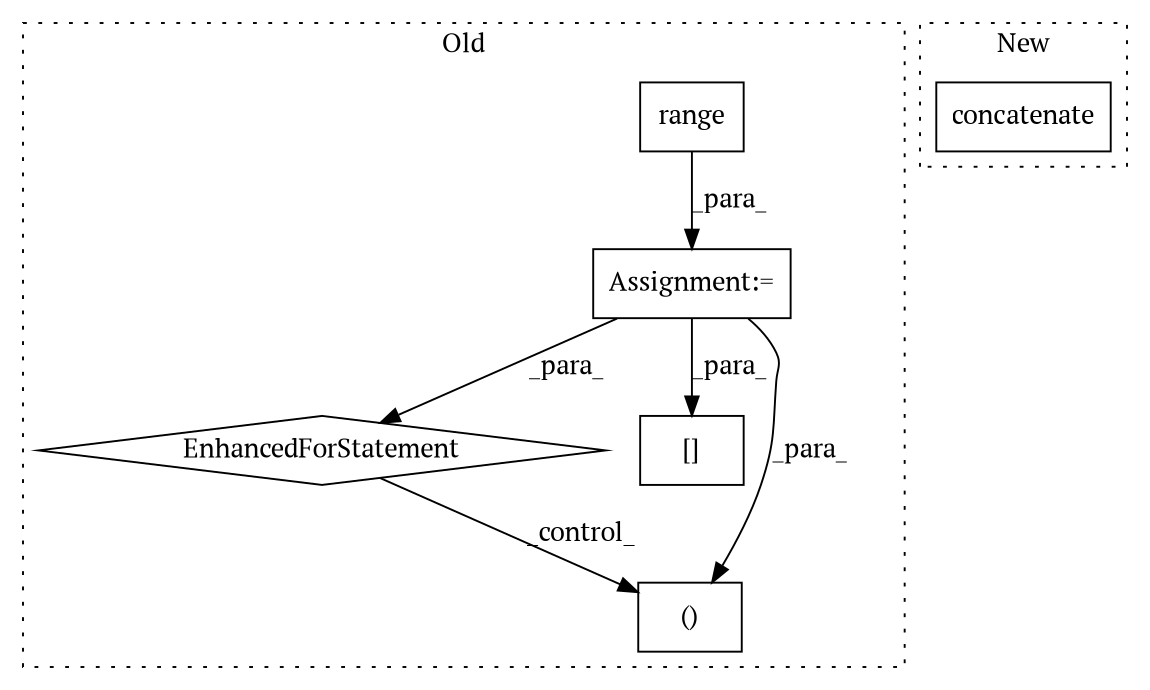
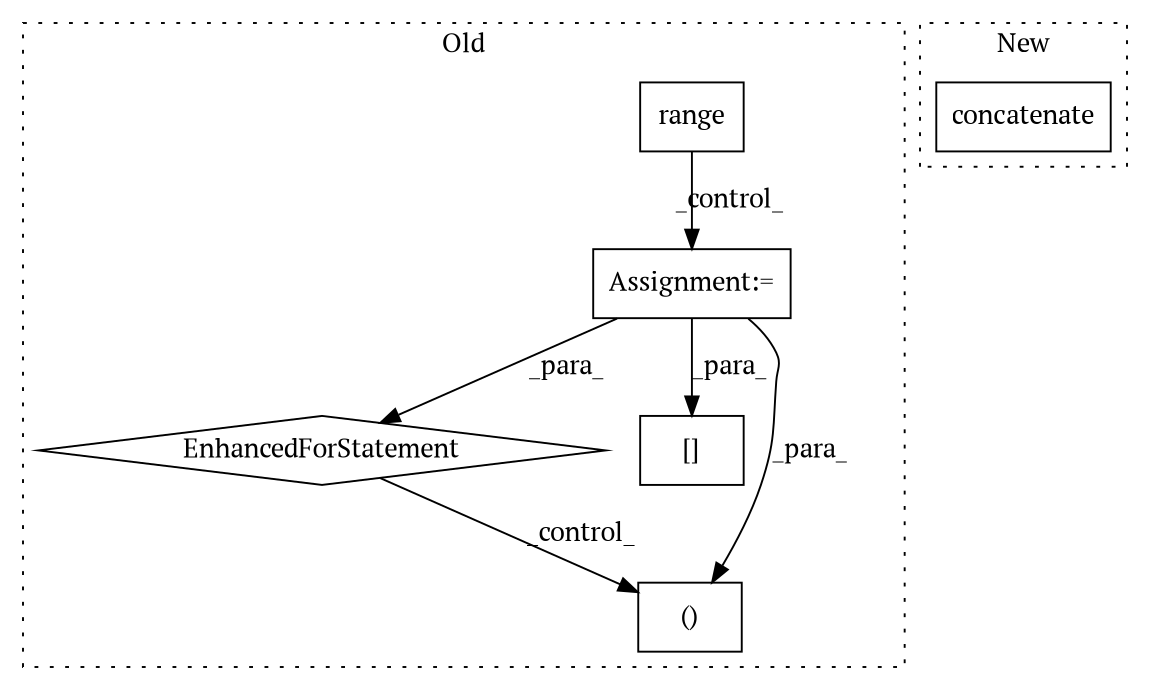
edge "range" -> "Assignment:=": label "_para_" -> "_control_"
